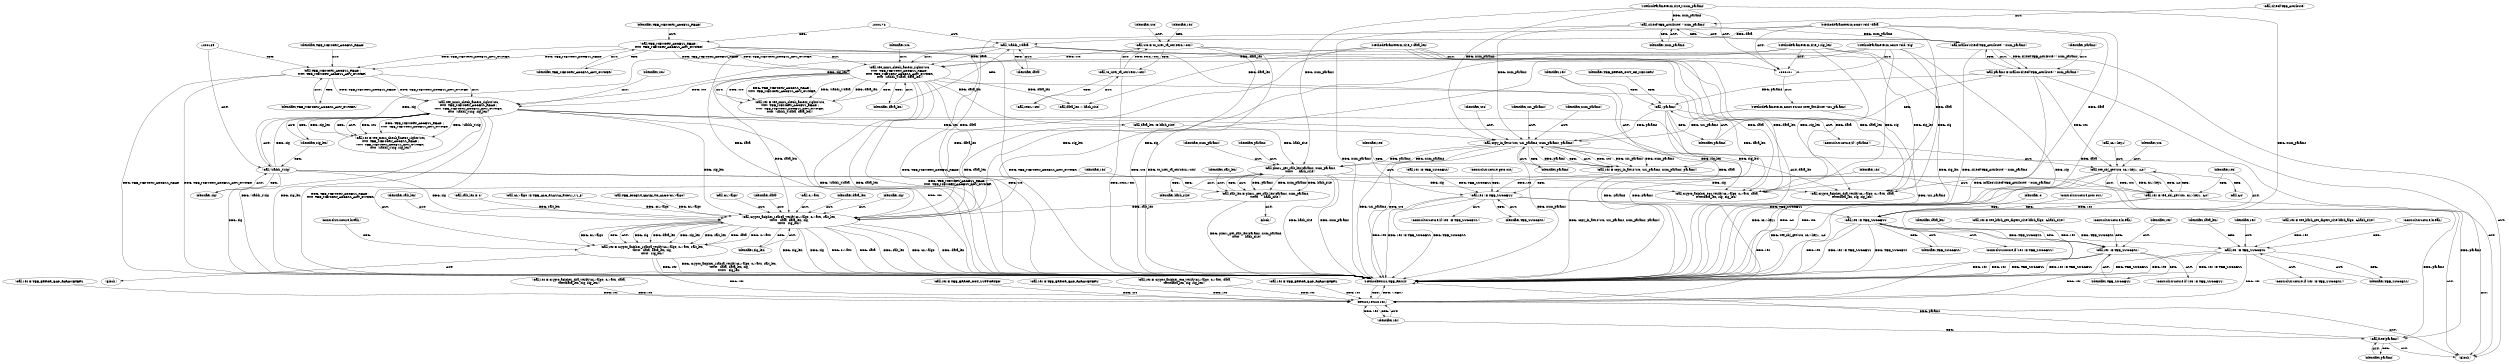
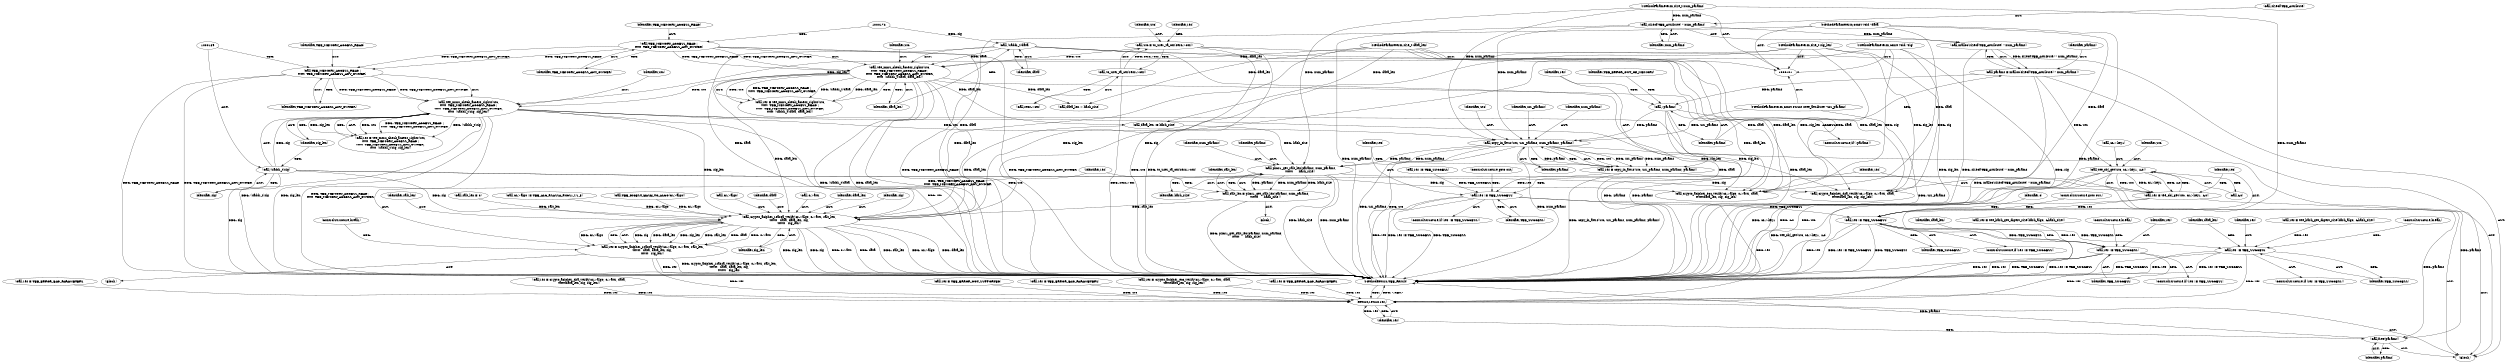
edge "1000172" -> "(Call,(uaddr_t)data)": label "AST: " -> "DDG: sig"
edge "(Call,malloc(sizeof(TEE_Attribute) * num_params))" -> "(Call,sizeof(TEE_Attribute) * num_params)": removed, label "CFG:"
edge "(MethodParameterIn,const void *data)" -> "(Call,(uaddr_t)data)": removed, label "DDG: data"
edge "(MethodParameterIn,const void *sig)" -> "(Call,(uaddr_t)sig)": removed, label "DDG: sig"
edge "1000101" -> "(MethodParameterIn,const struct utee_attribute *usr_params)": reversed
edge "(MethodParameterIn,size_t data_len)" -> "(Call,data_len != hash_size)": added, label "DDG: data_len"
edge "(Call,!params)" -> "(ControlStructure,if (!params))": label "AST: " -> "ACCESS: "
edge "(ControlStructure,if (!params))" -> "(Call,tee_obj_get(utc, cs->key1, &o))": now "(Call,&o)" -> "(Call,tee_obj_get(utc, cs->key1, &o))"
edge "(MethodParameterIn,const void *data)" -> "(MethodReturn,TEE_Result)": label "DDG: data" -> "DDG: params"
edge "(MethodParameterIn,size_t data_len)" -> "(MethodReturn,TEE_Result)": label "AST: data_len" -> "DDG: data_len"
